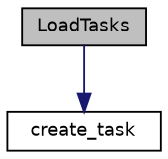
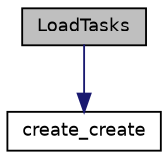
node "create_task": label "create_task" -> "create_create"
